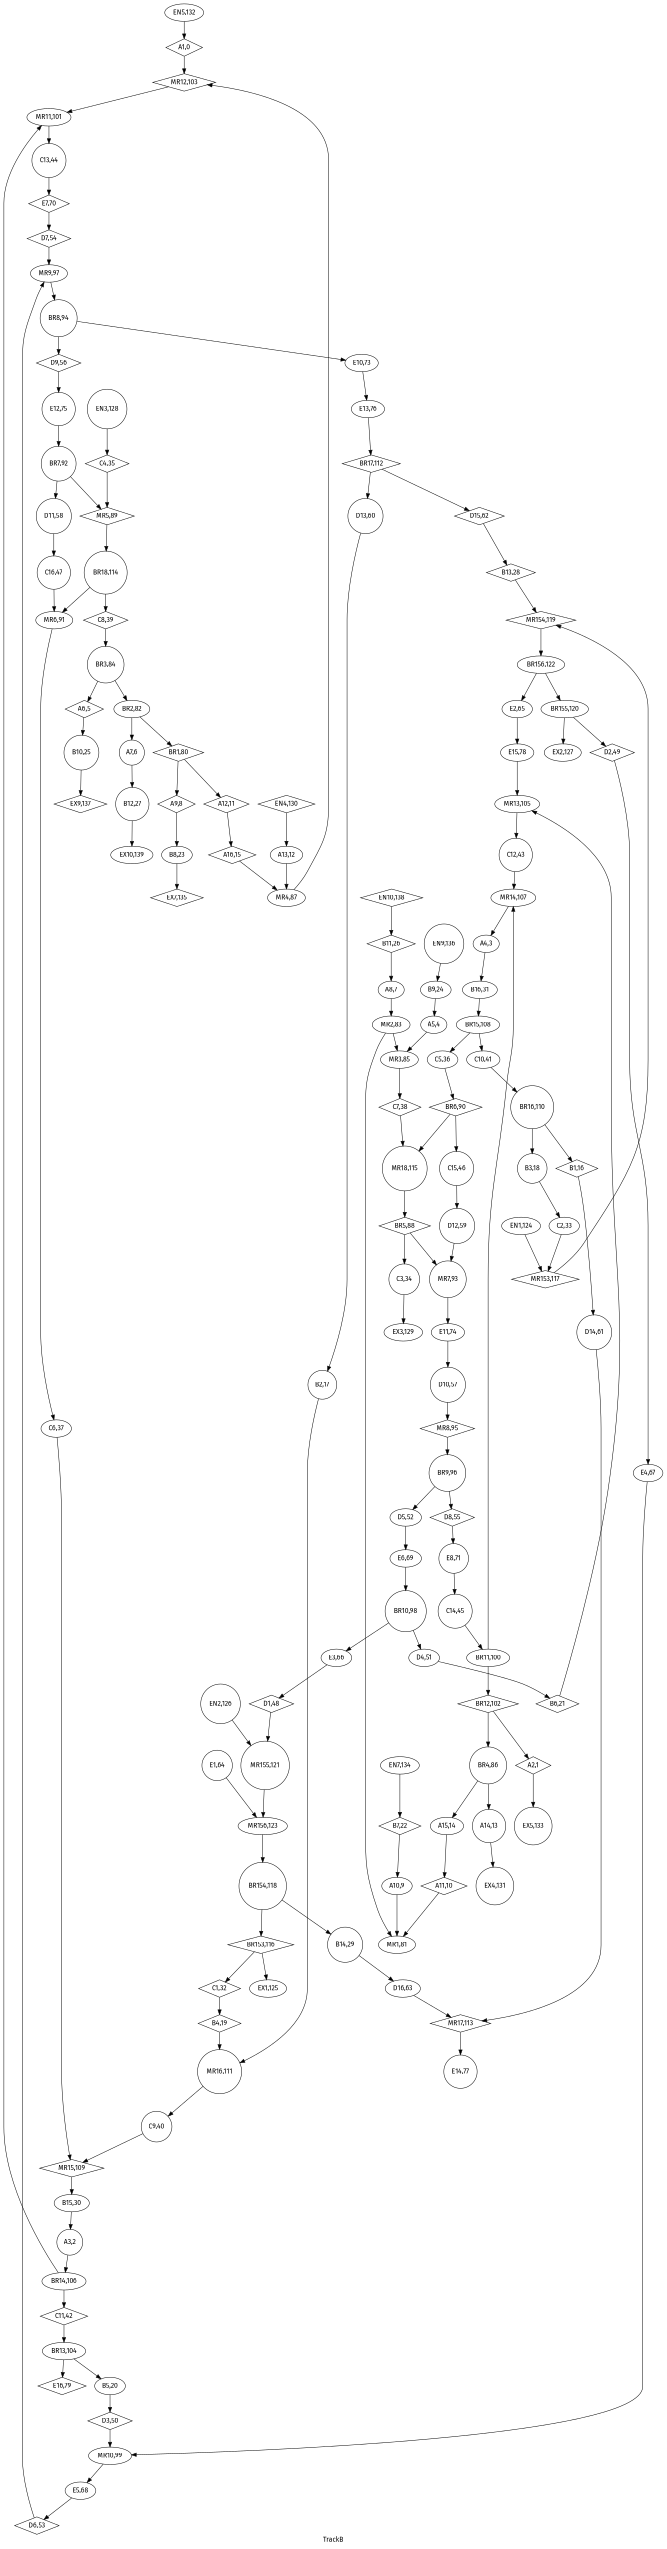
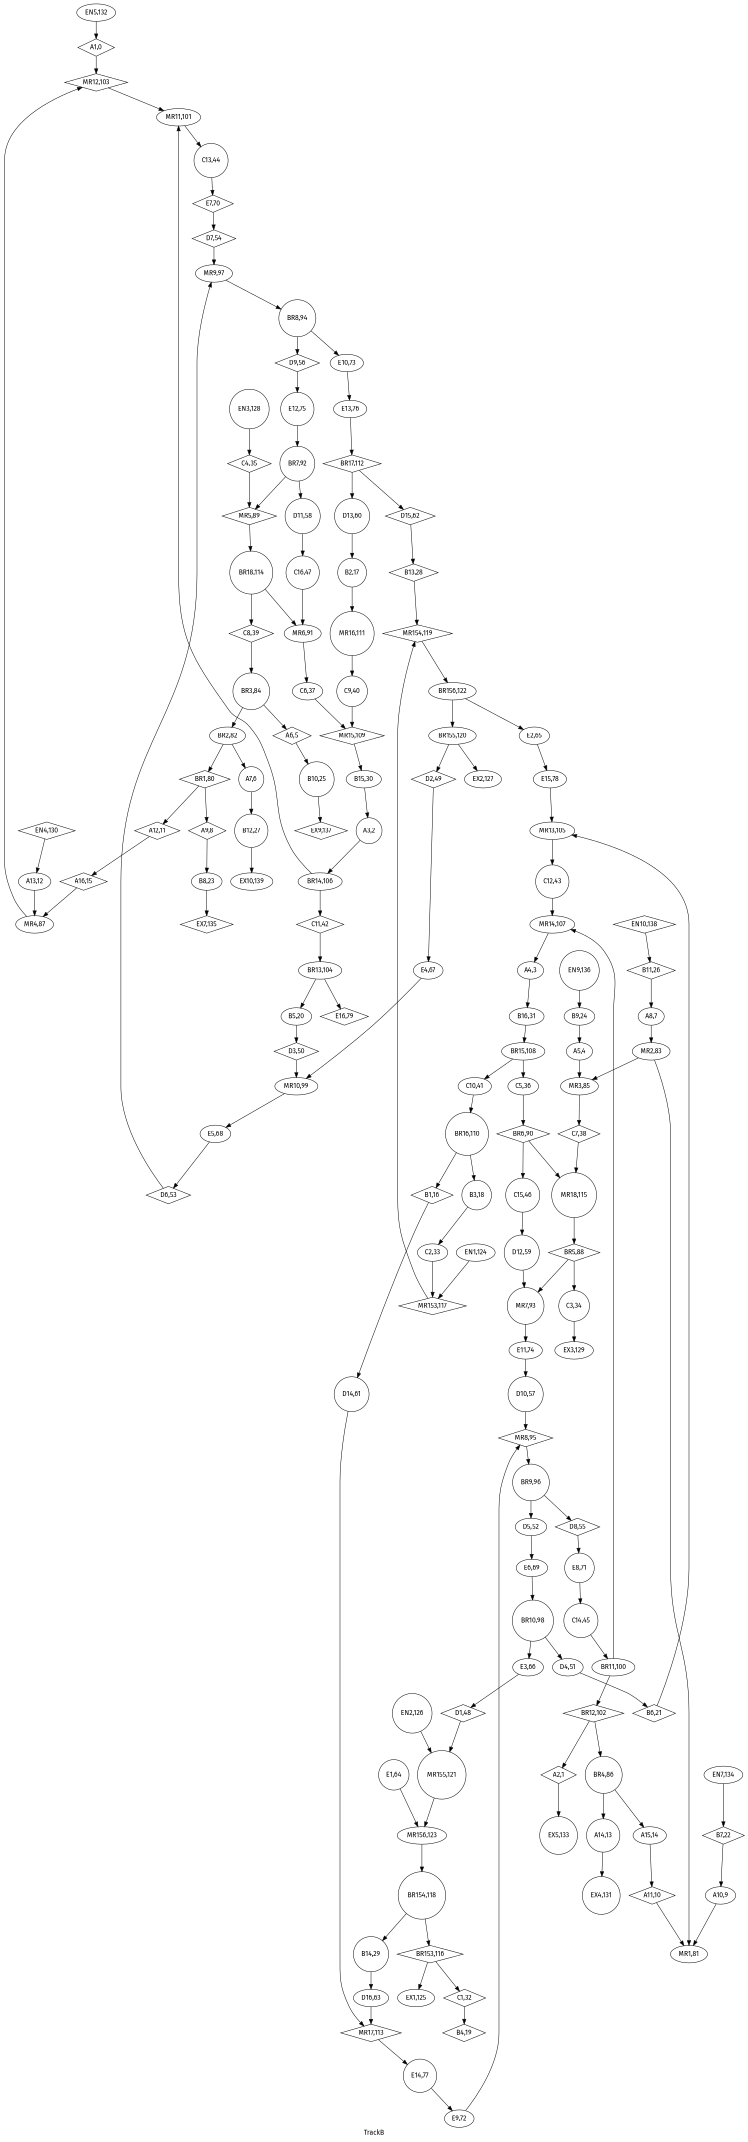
edge "B4,19" -> "MR16,111": removed
node "E9,72": added
